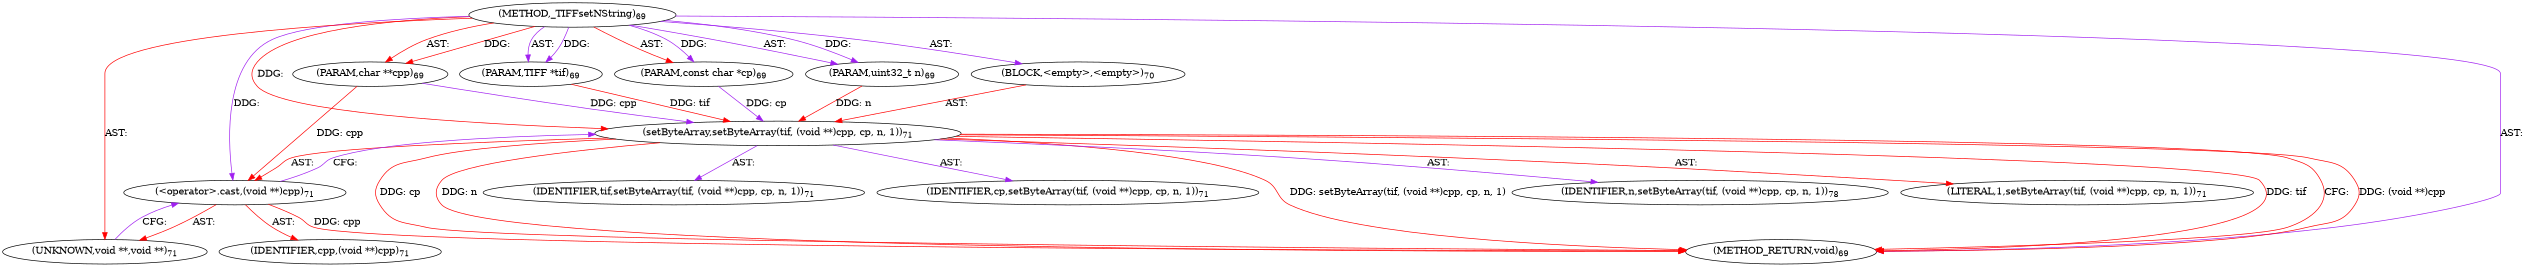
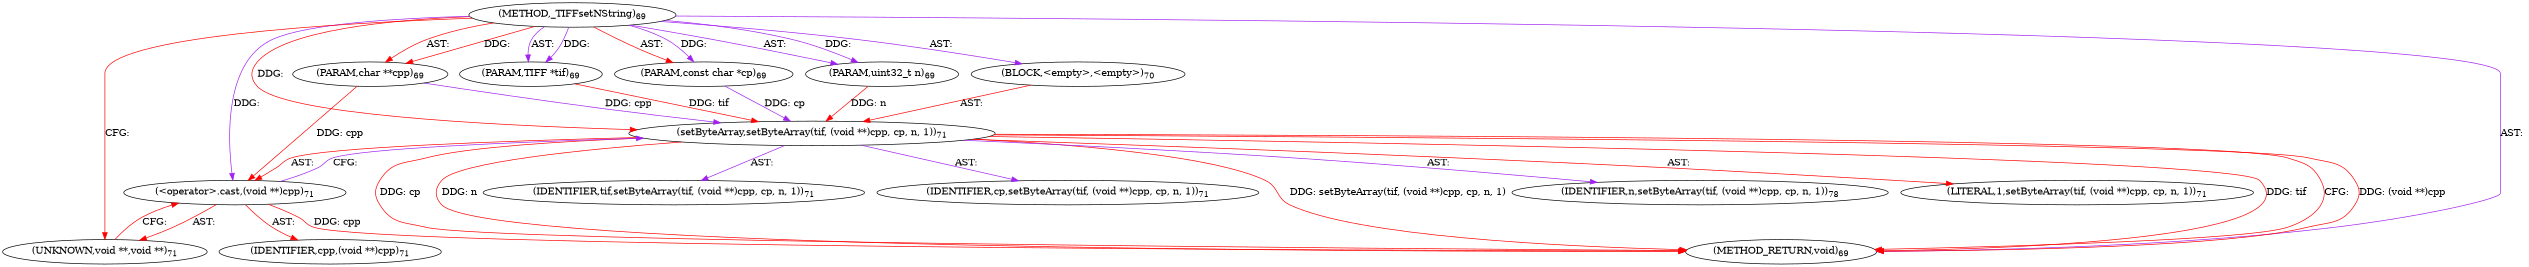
edge "(METHOD,_TIFFsetNString)" -> "(UNKNOWN,void **,void **)": label "AST: " -> "CFG: "
edge "(UNKNOWN,void **,void **)" -> "(<operator>.cast,(void **)cpp)": color purple -> red
